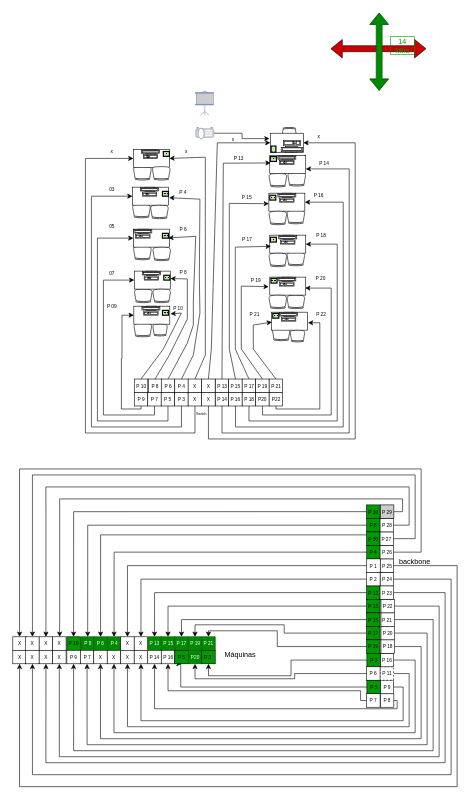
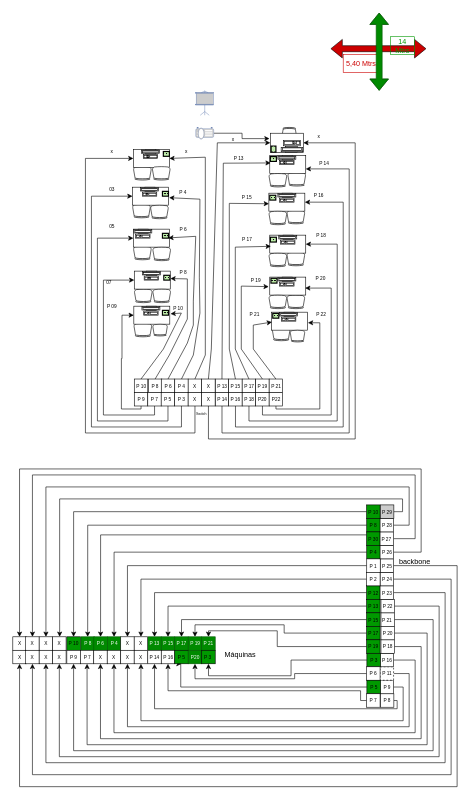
node "5,40 Mtrs": added
node "07": moved (112, 272) -> (109, 281)
